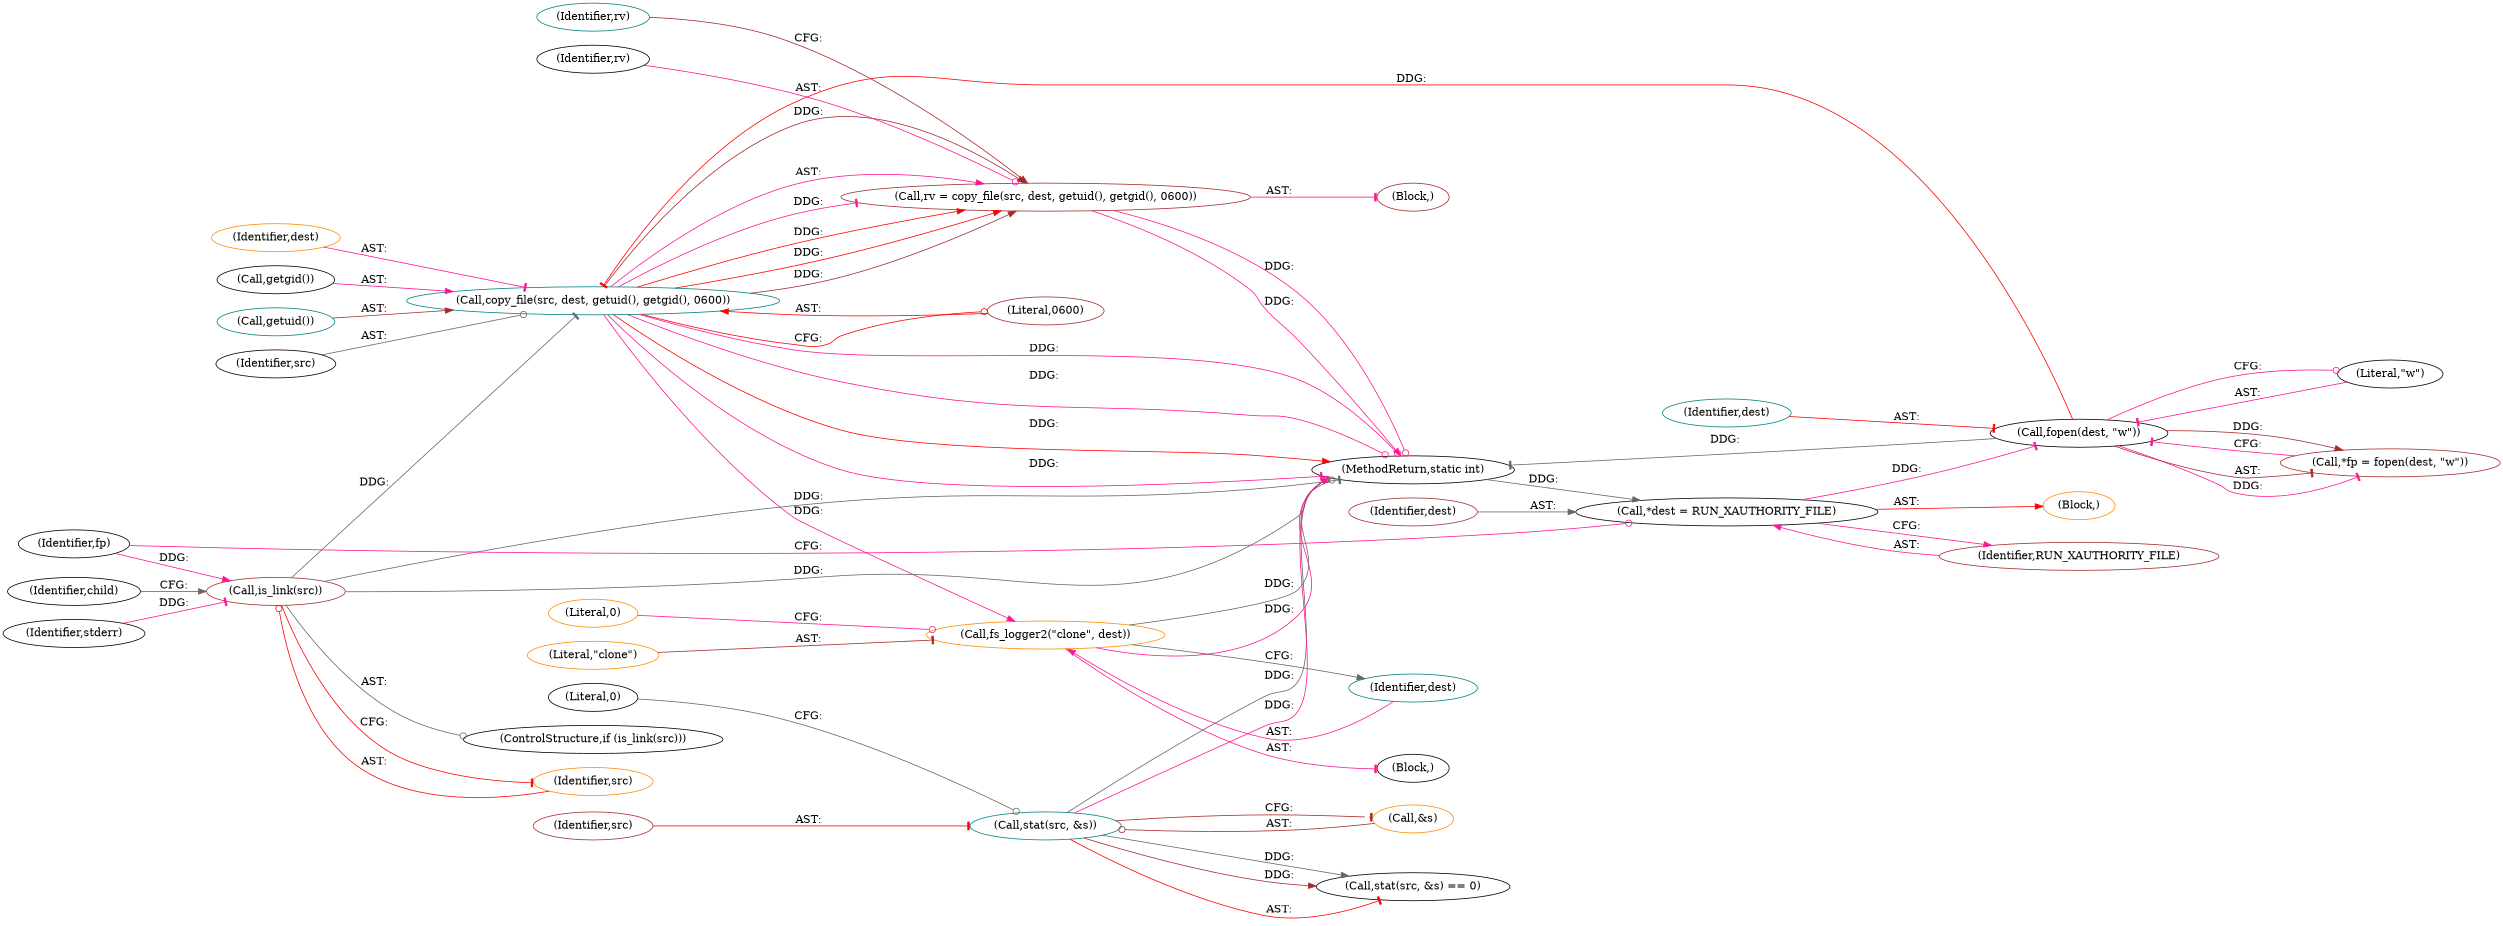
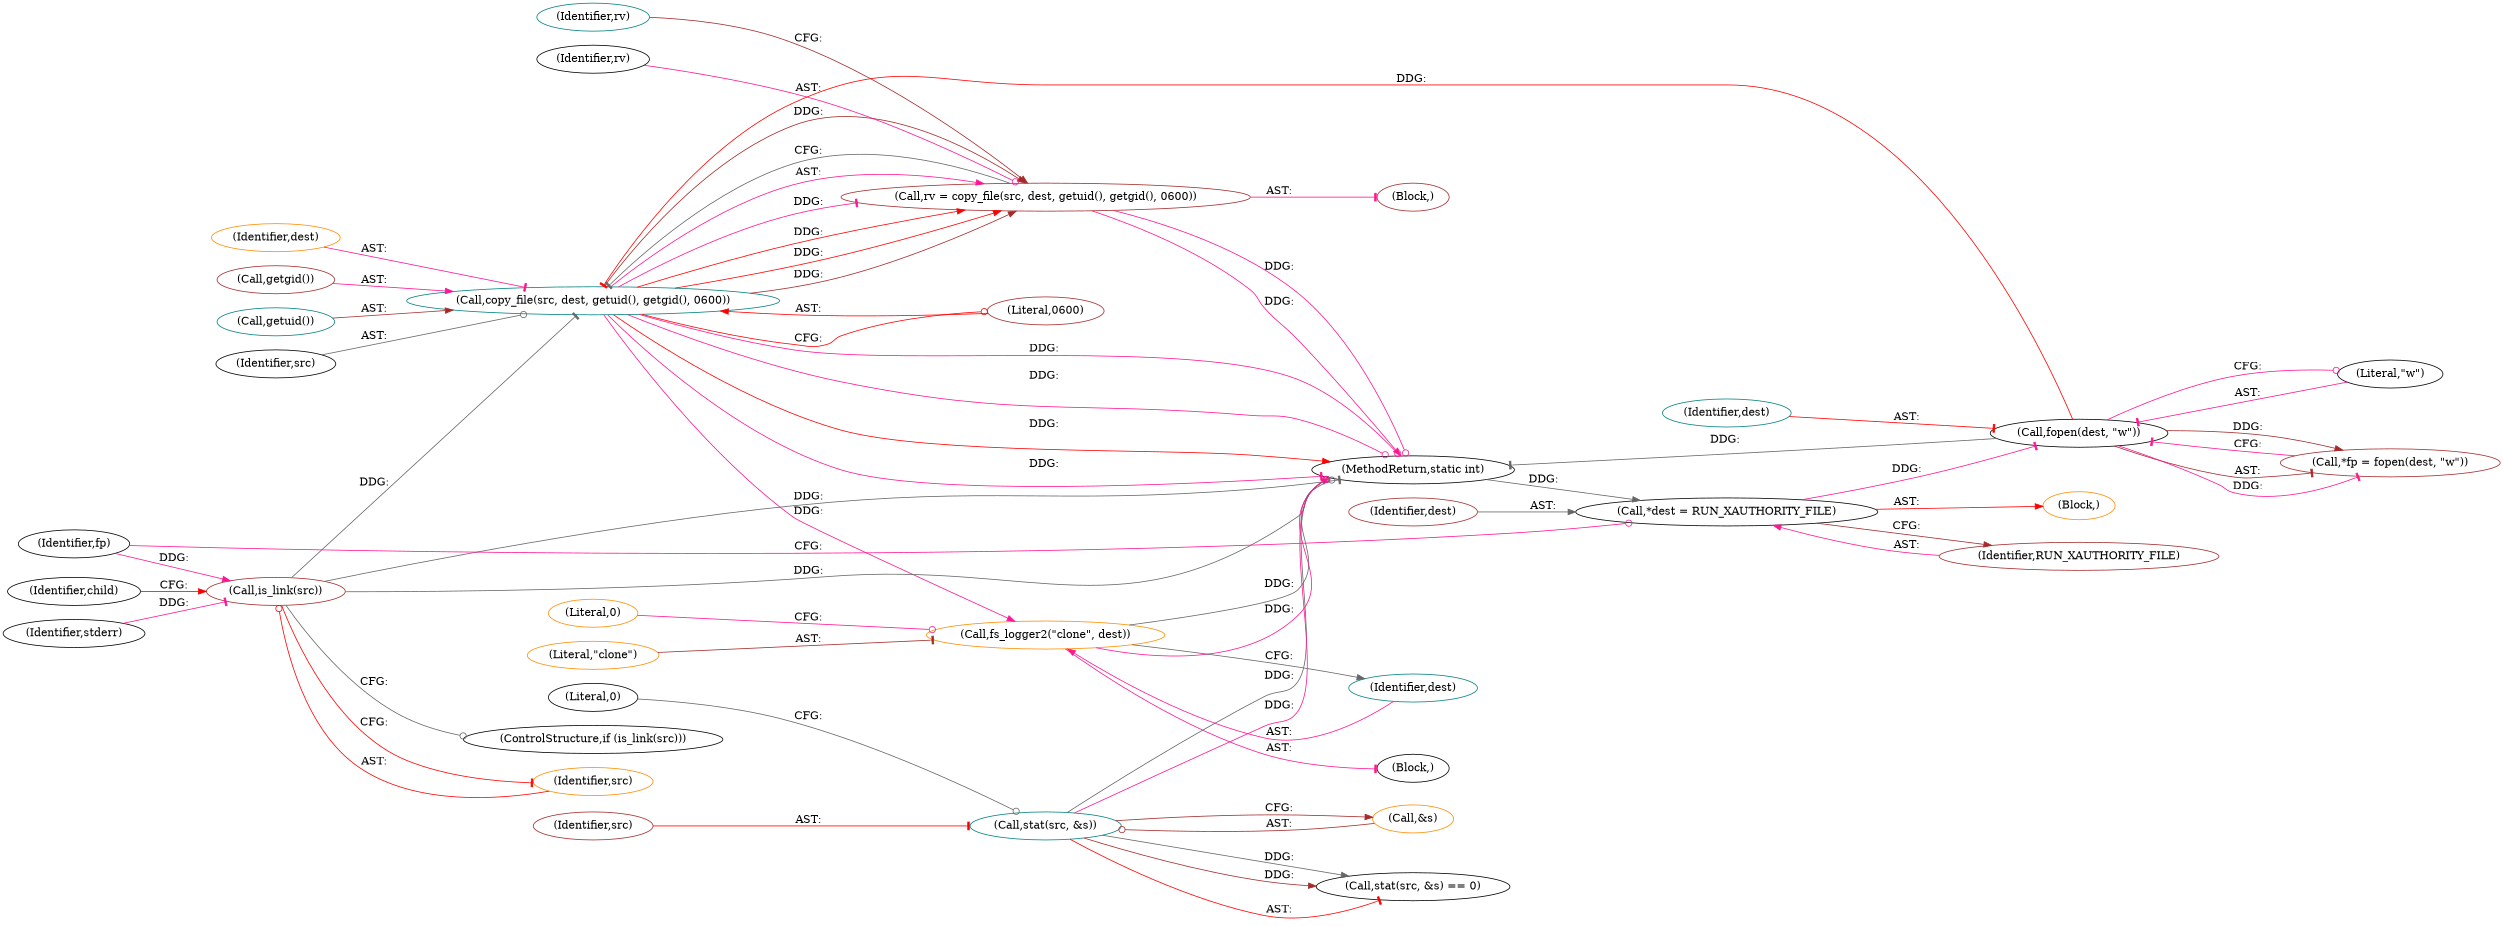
edge "(Call,rv = copy_file(src, dest, getuid(), getgid(), 0600))" -> "(Call,copy_file(src, dest, getuid(), getgid(), 0600))": added, label "CFG:"
node "(Call,getgid())": color black -> brown
edge "(Call,*dest = RUN_XAUTHORITY_FILE)" -> "(Identifier,RUN_XAUTHORITY_FILE)": color deeppink -> brown
edge "(Identifier,child)" -> "(Call,is_link(src))": color gray40 -> red
edge "(Call,is_link(src))" -> "(ControlStructure,if (is_link(src)))": label "AST: " -> "CFG: "
edge "(Call,stat(src, &s))" -> "(Call,&s)": arrowhead tee -> normal
